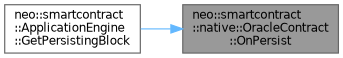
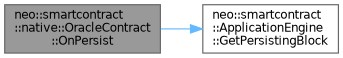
edge "neo::smartcontract ::ApplicationEngine ::GetPersistingBlock" -> "neo::smartcontract ::native::OracleContract ::OnPersist": reversed
